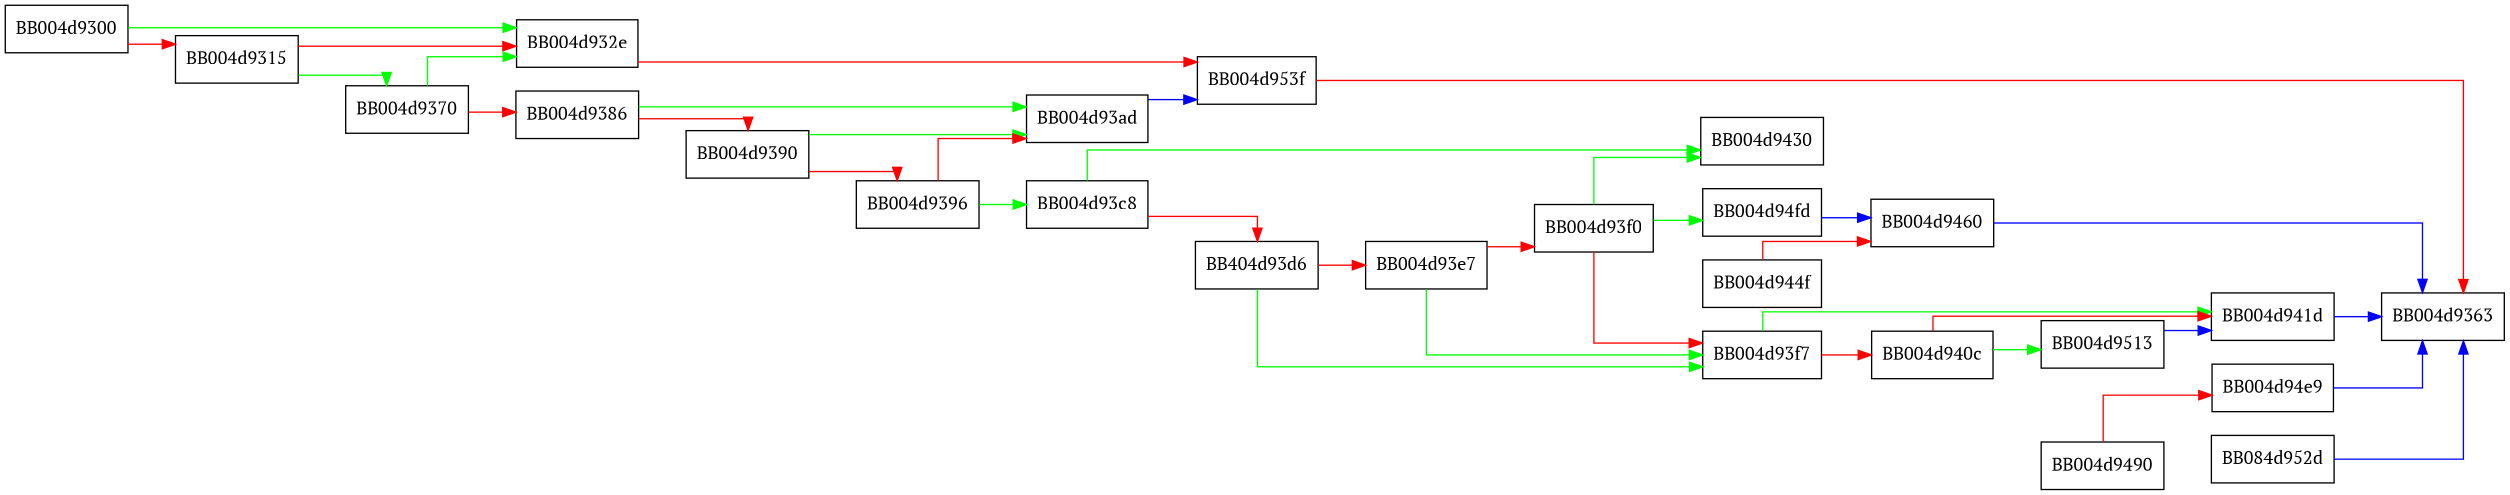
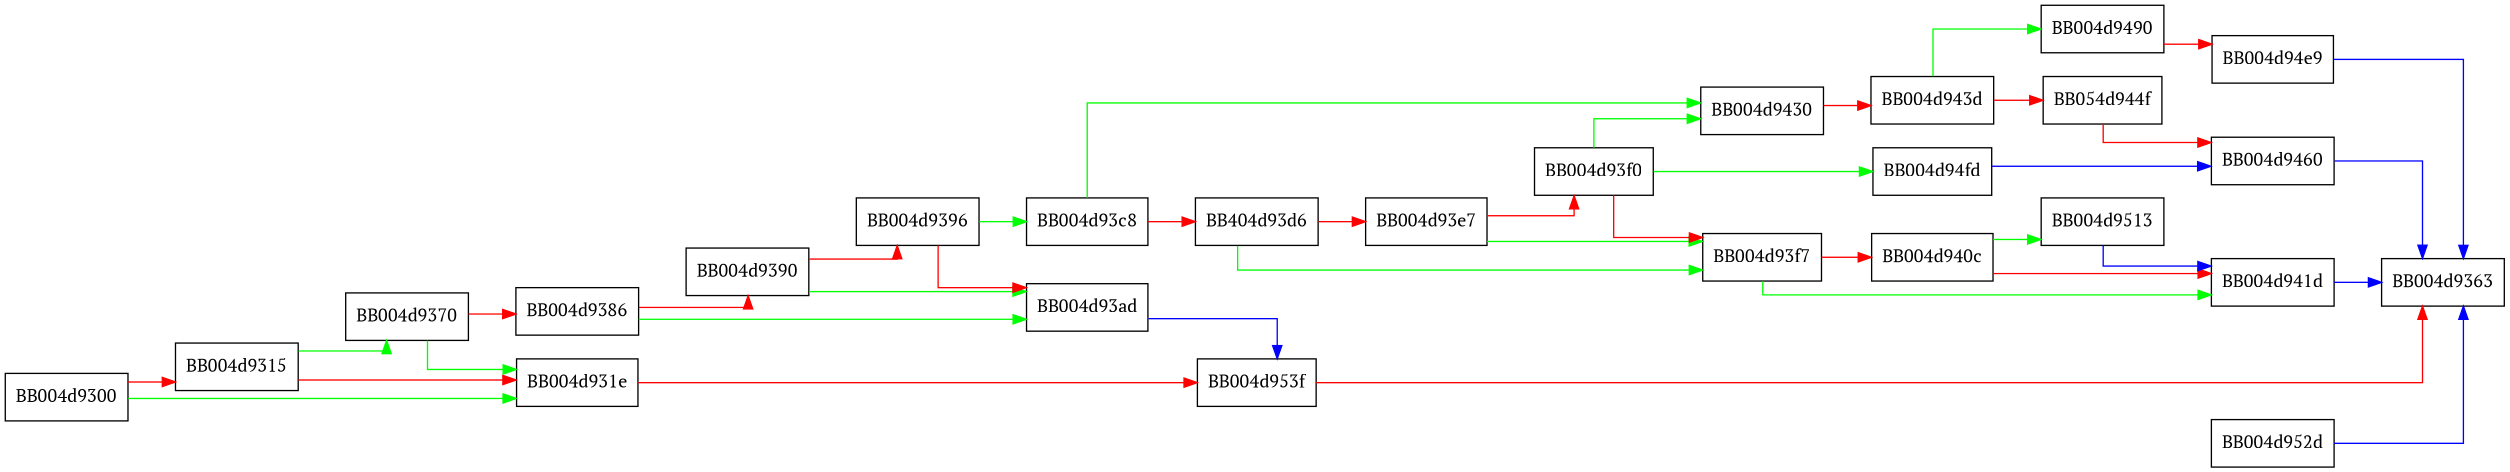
node "BB004d932e": label "BB004d932e" -> "BB004d931e"
node "BB004d943d": added
node "BB004d944f": label "BB004d944f" -> "BB054d944f"
node "BB084d952d": label "BB084d952d" -> "BB004d952d"
